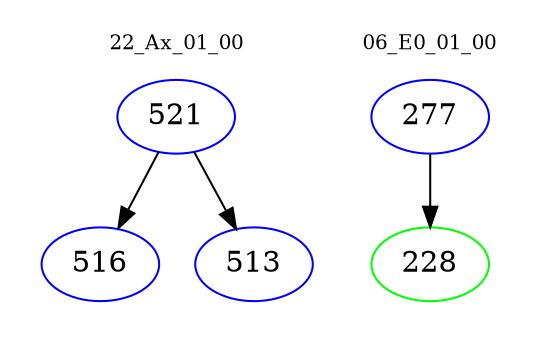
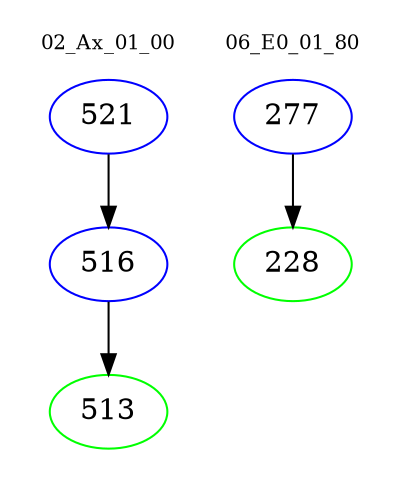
cluster "22_Ax_01_00": label "22_Ax_01_00" -> "02_Ax_01_00"
cluster "06_E0_01_00": label "06_E0_01_00" -> "06_E0_01_80"
edge "521" -> "513": now "516" -> "513"
node "513": color blue -> green
